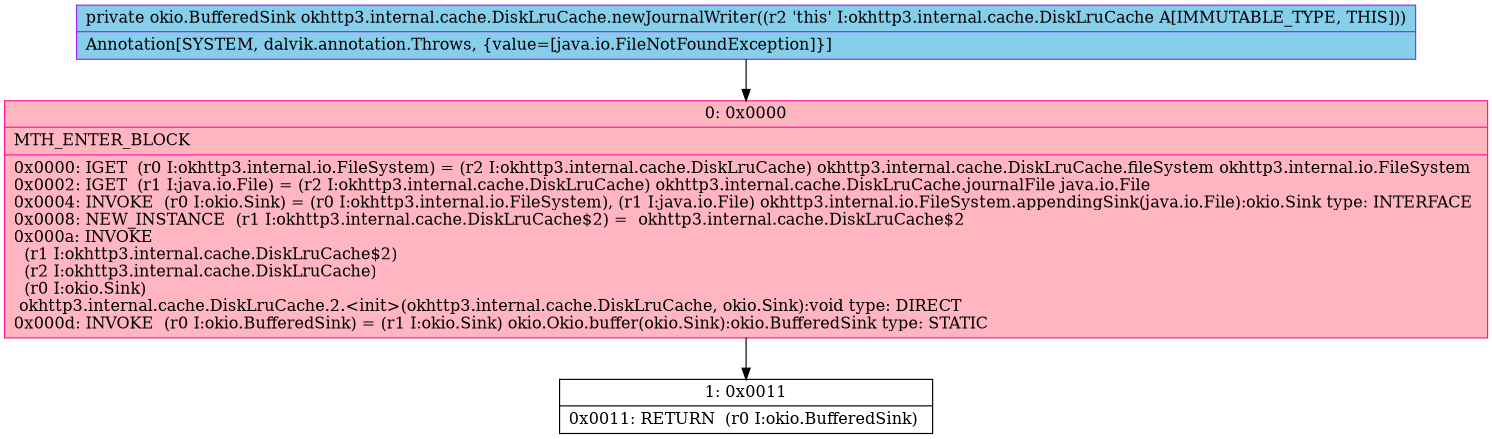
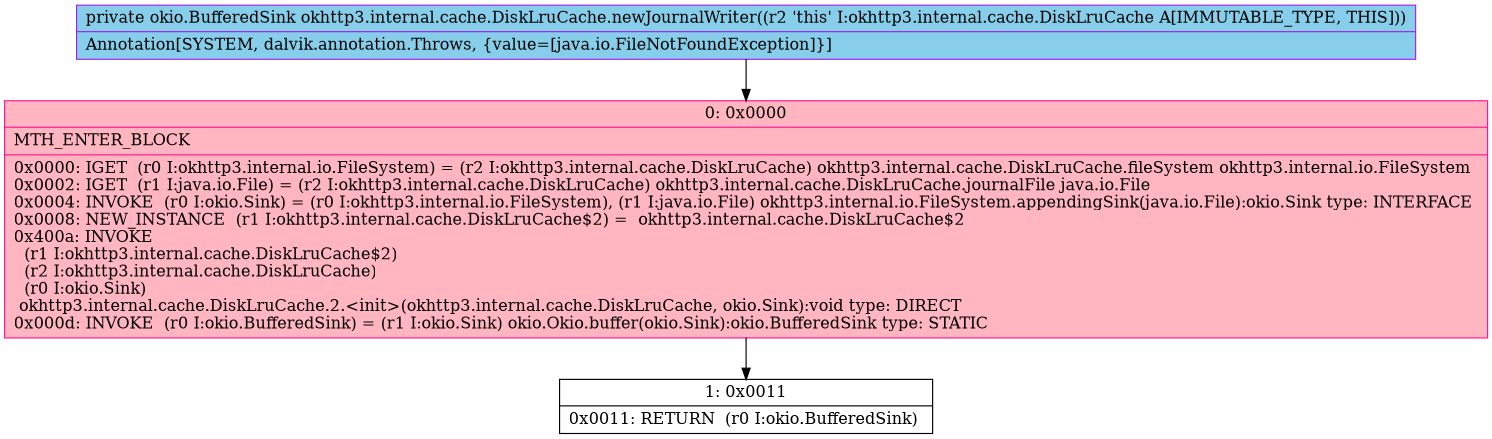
node "0: 0x0000": text "0x000a: INVOKE" -> "0x400a: INVOKE"
